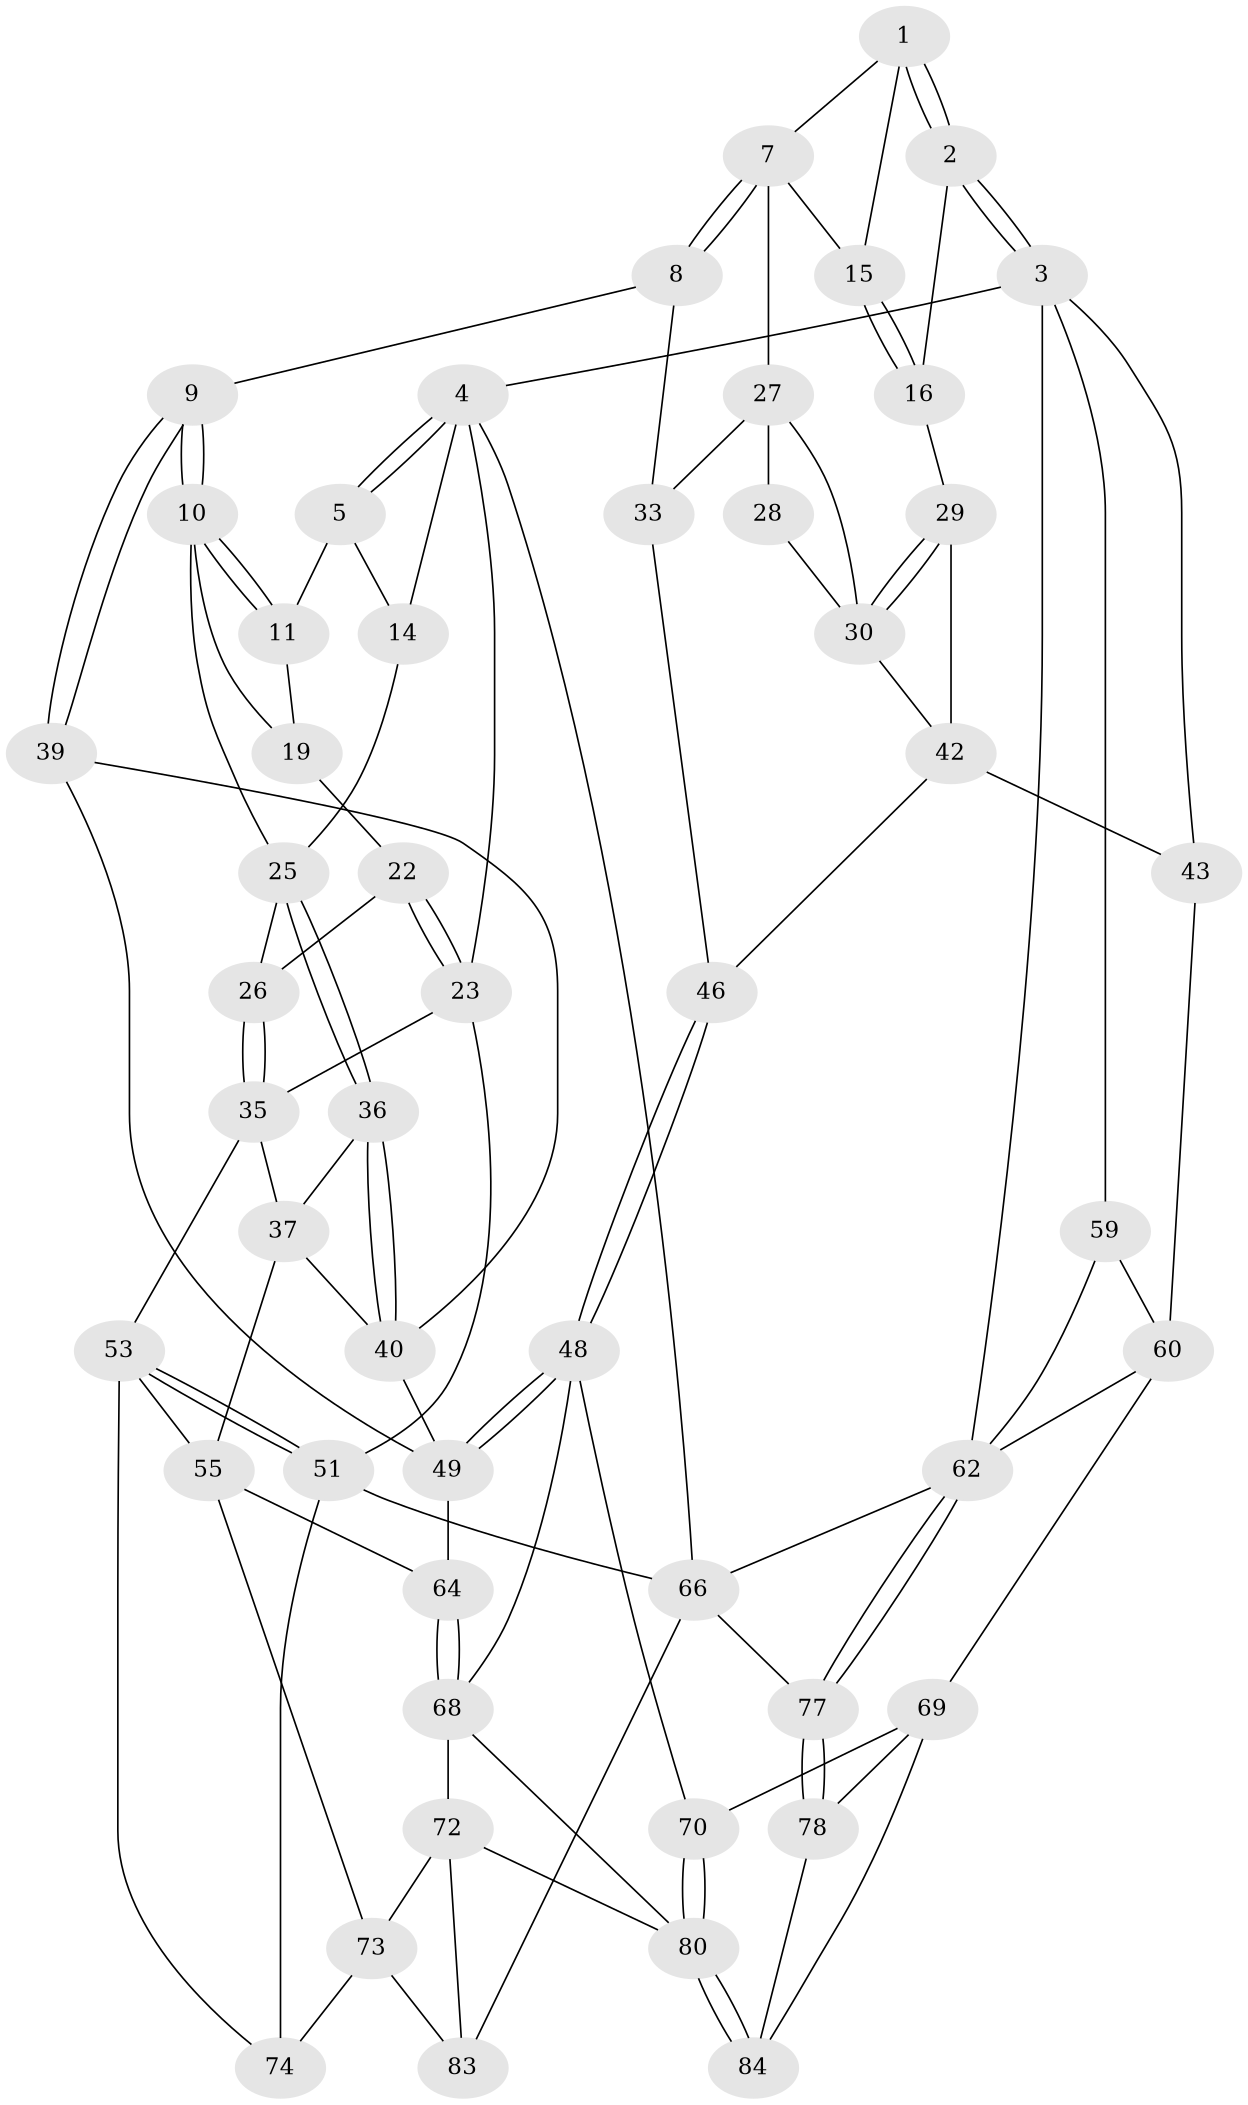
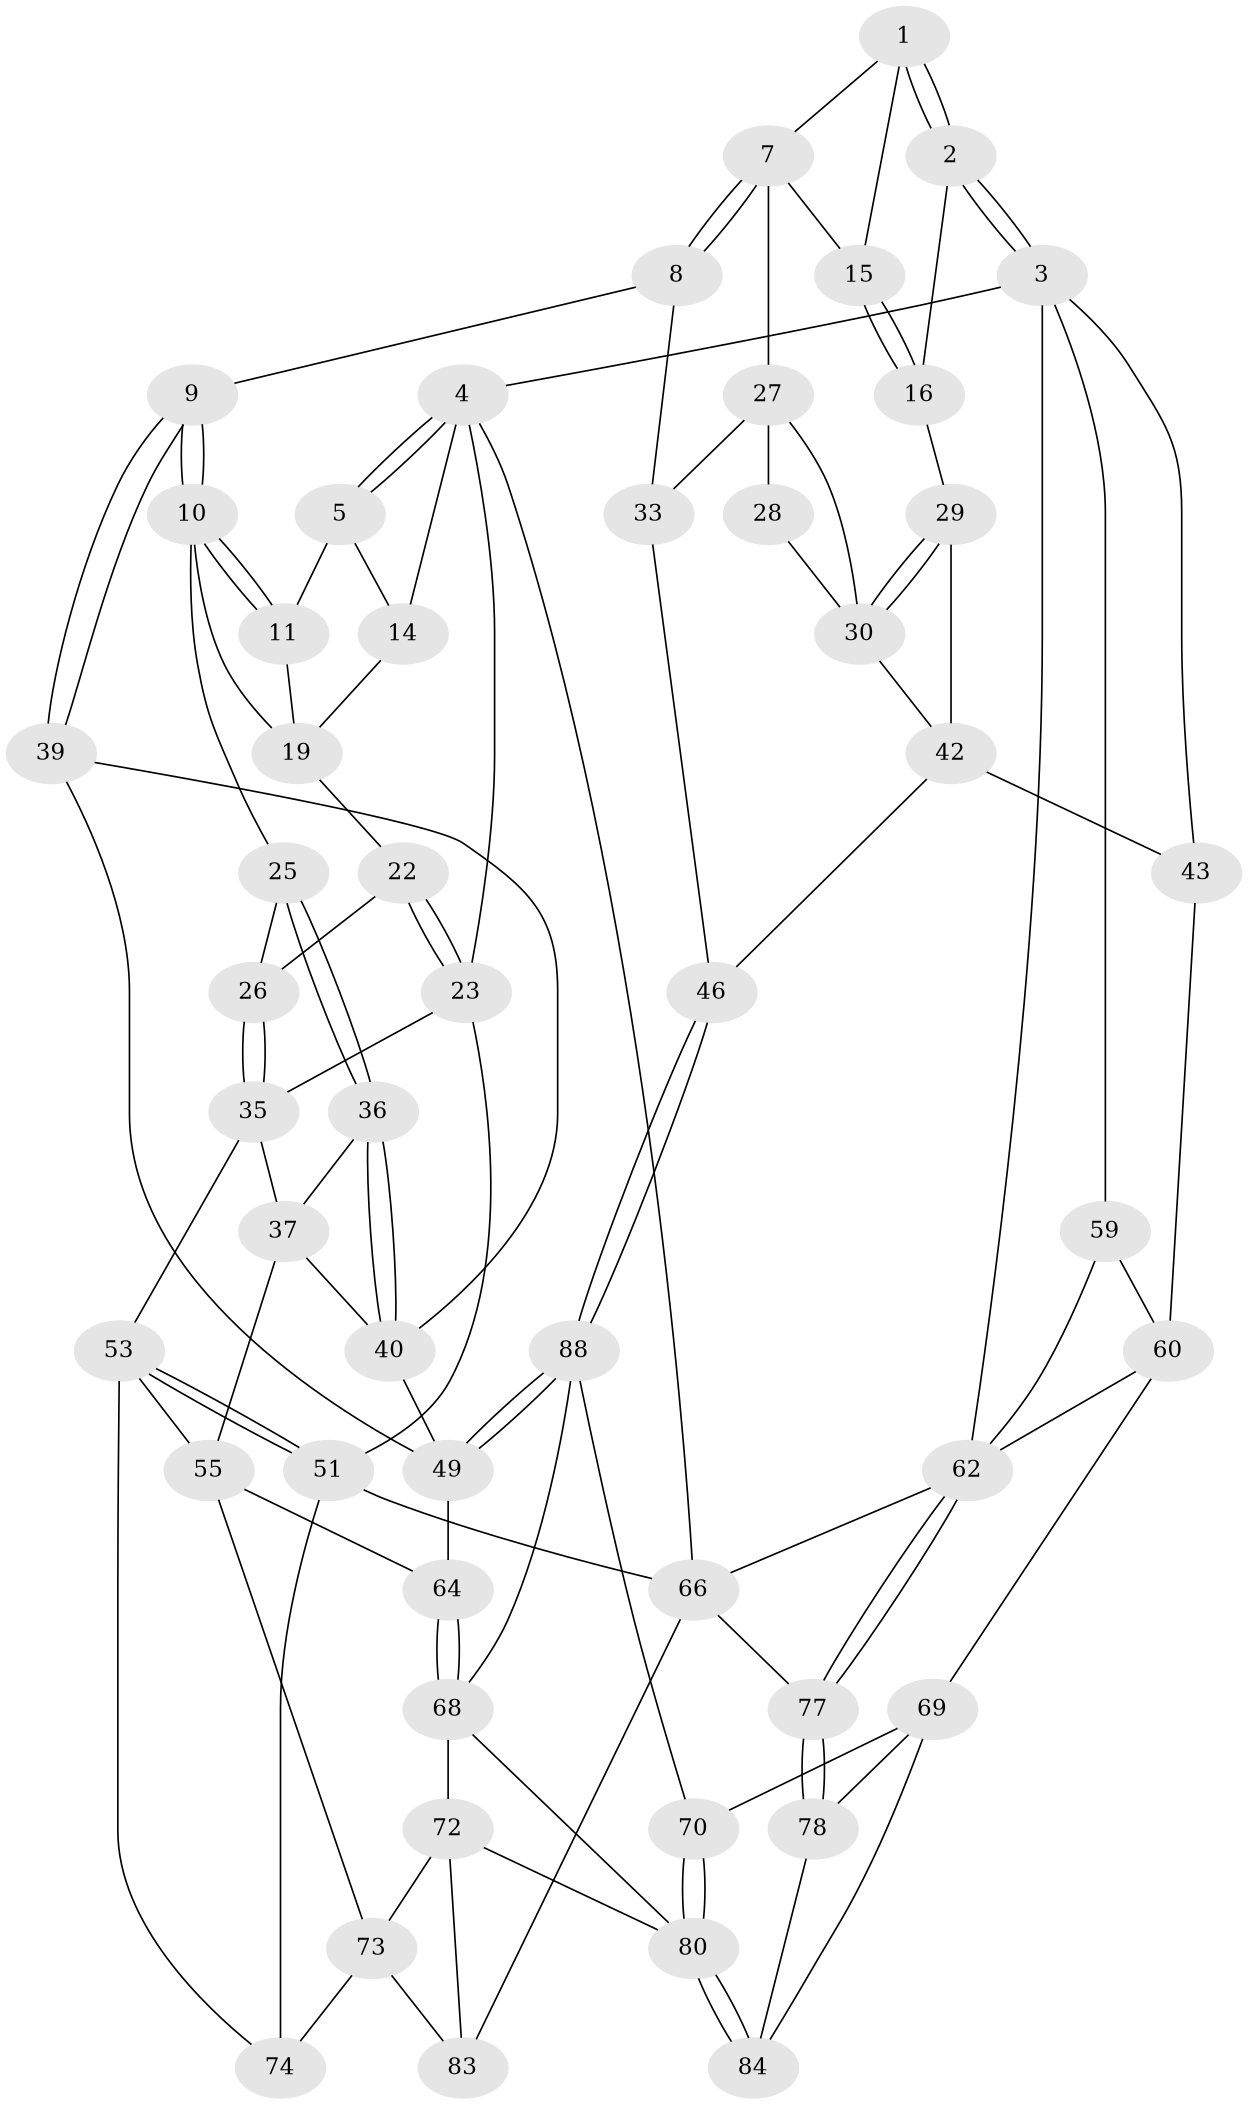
edge "14" -- "25": now "14" -- "19"
node "48": label "48" -> "88"
